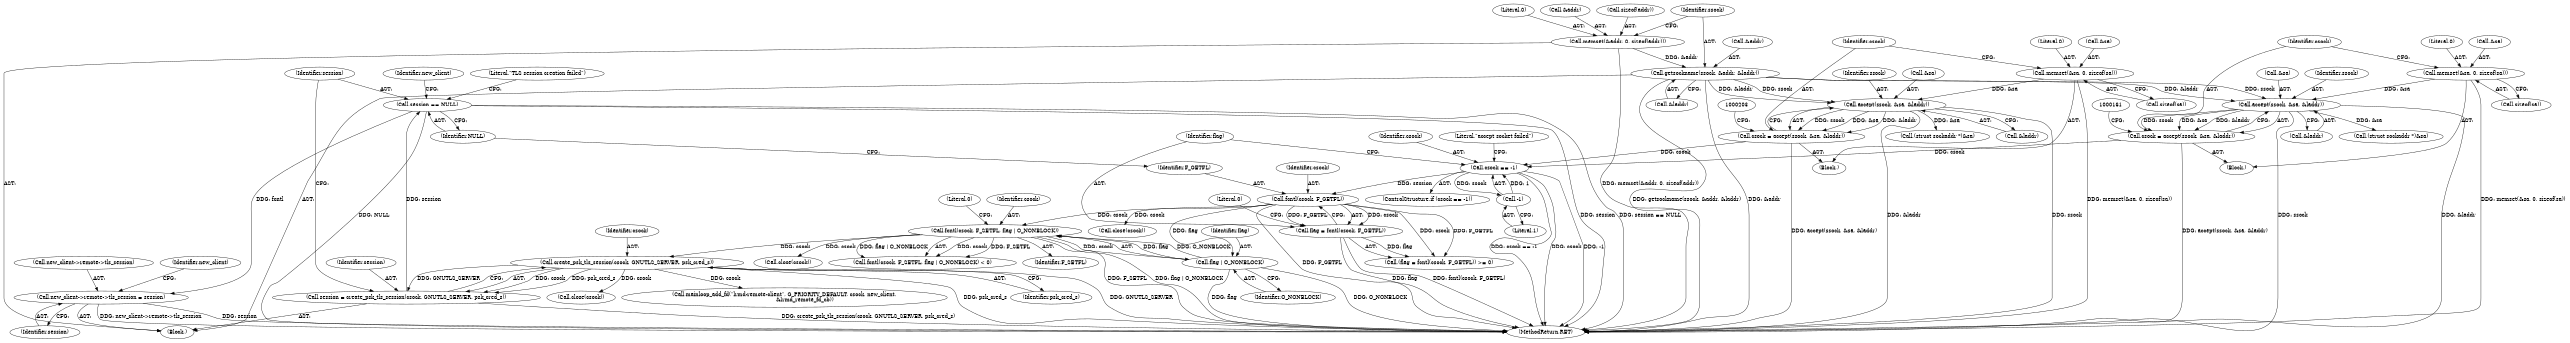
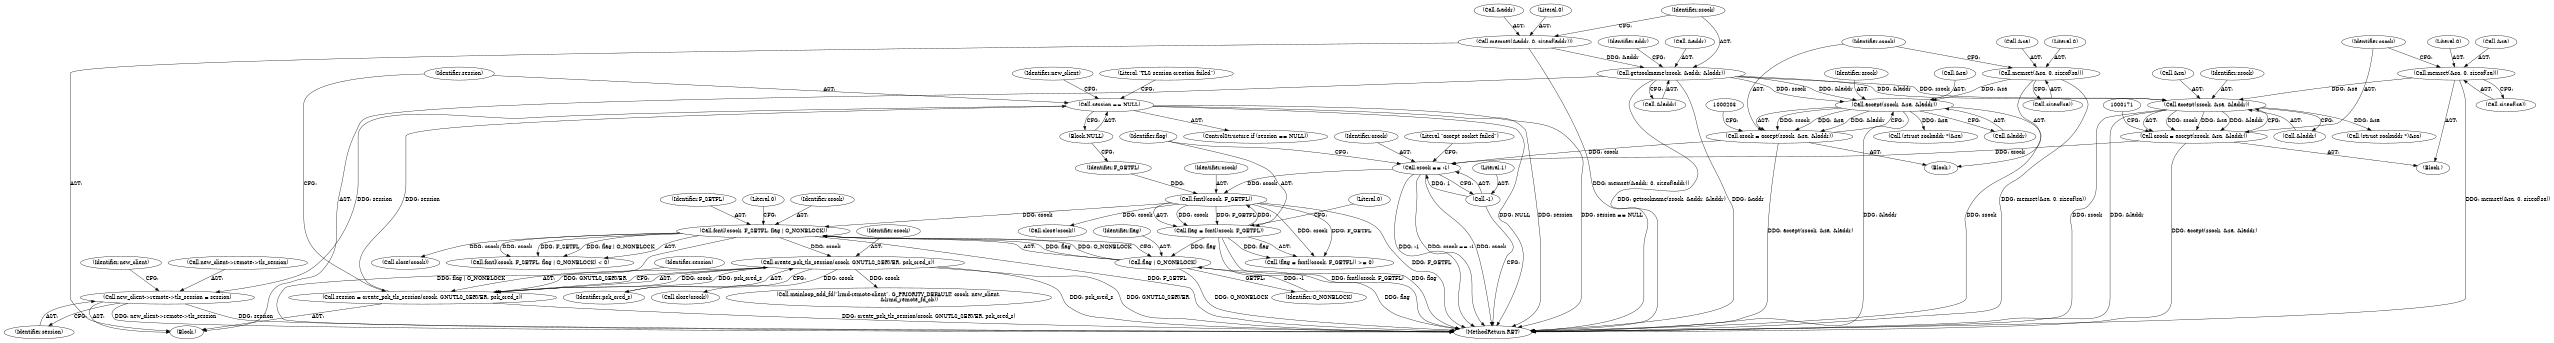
node "(Call,sizeof(addr))": removed
node "(Identifier,addr)": added
node "1000161": label "1000161" -> "1000171"
node "(Identifier,NULL)": label "(Identifier,NULL)" -> "(Block,NULL)"
node "(ControlStructure,if (session == NULL))": added
edge "(Identifier,F_GETFL)" -> "(Call,fcntl(csock, F_GETFL))": label "AST: " -> "DDG: "
edge "(Call,csock == -1)" -> "(Call,fcntl(csock, F_GETFL))": label "DDG: session" -> "DDG: csock"
edge "(Call,csock == -1)" -> "(Call,-1)": label "DDG: ssock" -> "CFG: "
edge "(Call,session == NULL)" -> "(Call,new_client->remote->tls_session = session)": label "DDG: fcntl" -> "DDG: session"
node "(ControlStructure,if (csock == -1))": removed
edge "(Call,-1)" -> "(Literal,1)": now "(Call,-1)" -> "(MethodReturn,RET)"
edge "(Call,flag = fcntl(csock, F_GETFL))" -> "(Call,fcntl(csock, F_GETFL))": label "CFG: " -> "DDG: "
edge "(Call,fcntl(csock, F_GETFL))" -> "(Call,flag | O_NONBLOCK)": now "(Call,flag = fcntl(csock, F_GETFL))" -> "(Call,flag | O_NONBLOCK)"
edge "(Call,fcntl(csock, F_SETFL, flag | O_NONBLOCK))" -> "(Identifier,F_SETFL)": reversed
edge "(Call,fcntl(csock, F_SETFL, flag | O_NONBLOCK))" -> "(Call,flag | O_NONBLOCK)": label "DDG: csock" -> "CFG: "
edge "(Identifier,O_NONBLOCK)" -> "(Call,flag | O_NONBLOCK)": label "AST: " -> "DDG: -1"
edge "(Call,flag | O_NONBLOCK)" -> "(Identifier,O_NONBLOCK)": label "CFG: " -> "GETFL: "
